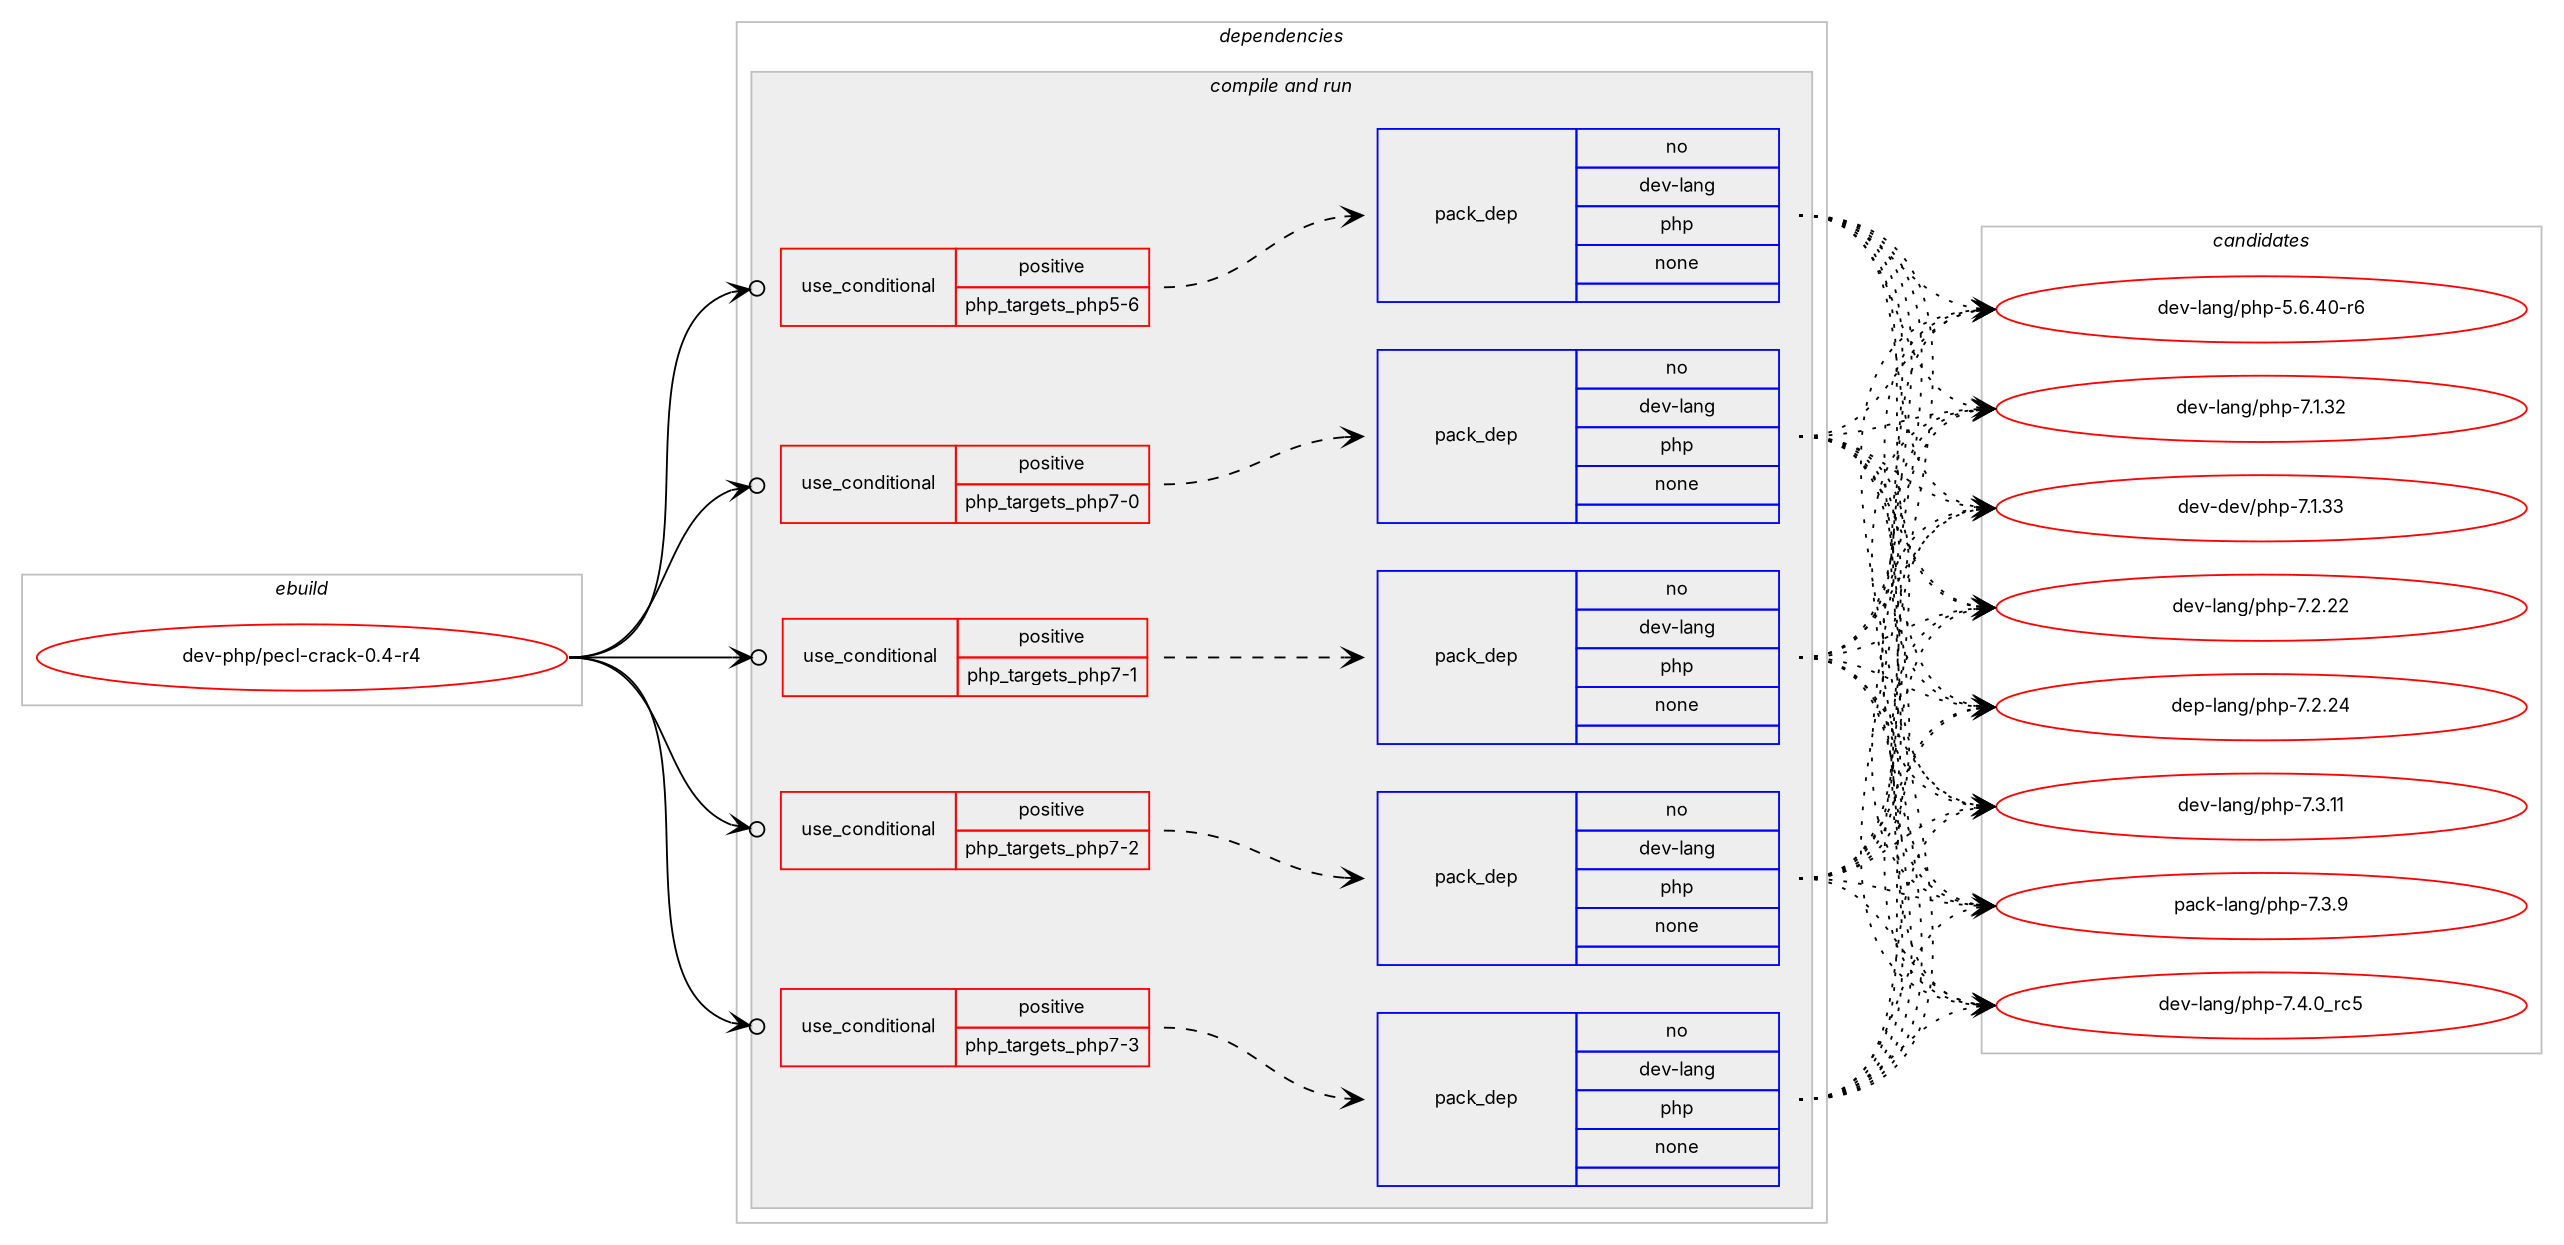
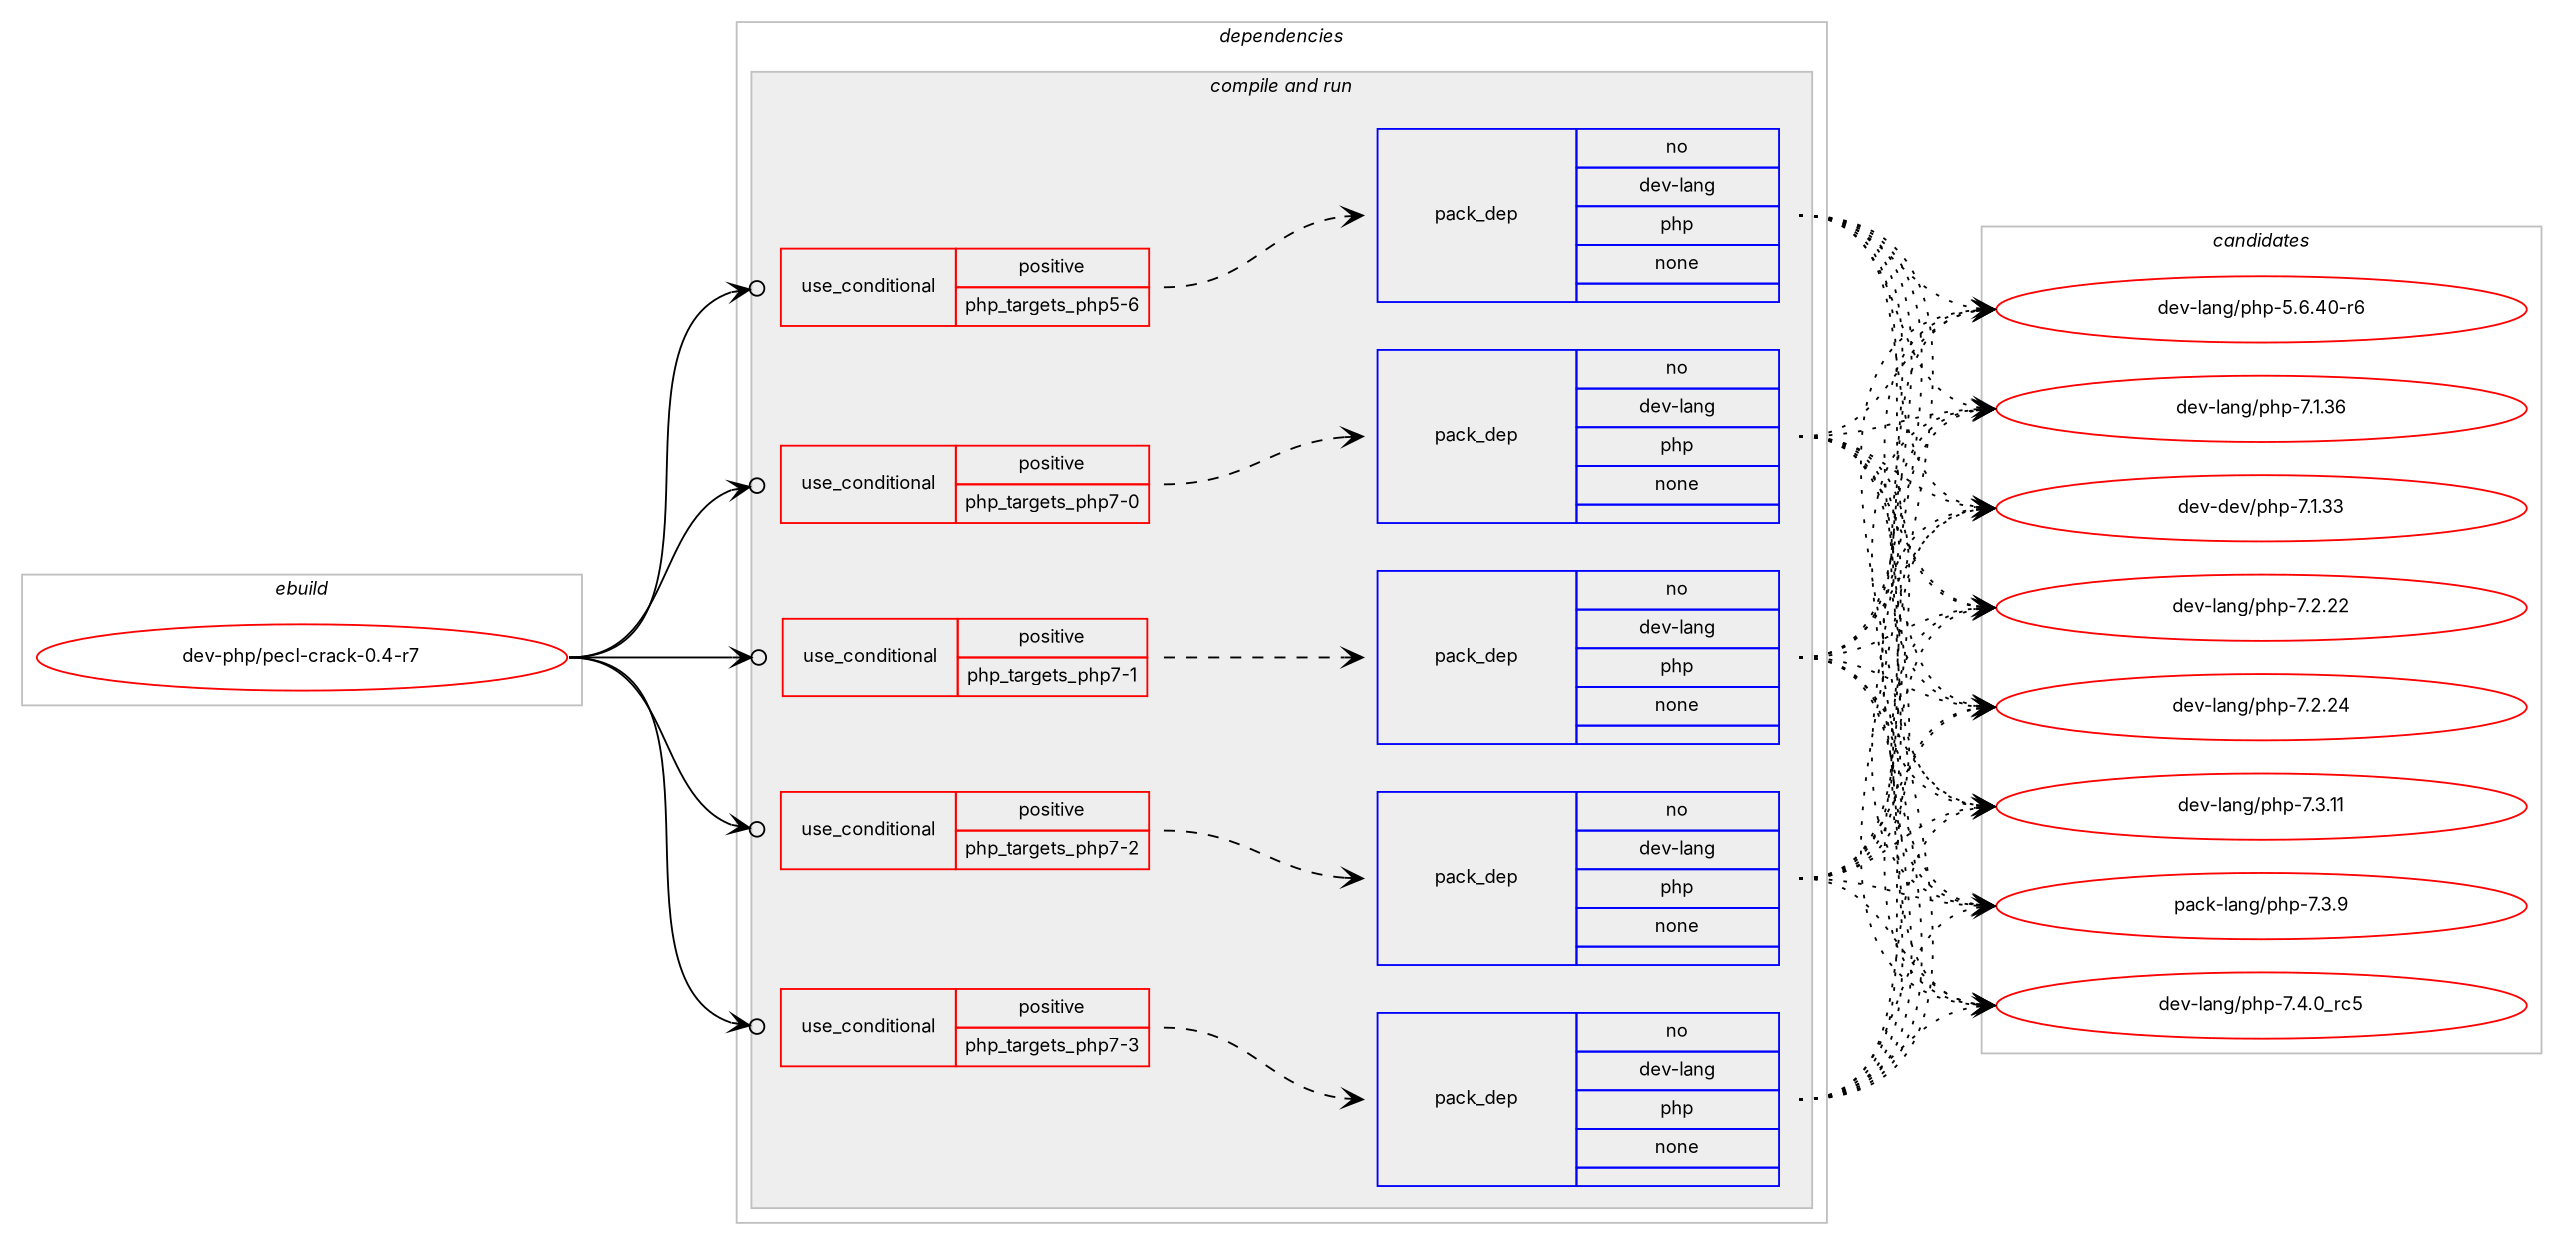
node "dev-lang/php-7.1.32": label "dev-lang/php-7.1.32" -> "dev-lang/php-7.1.36"
node "dev-php/pecl-crack-0.4-r4": label "dev-php/pecl-crack-0.4-r4" -> "dev-php/pecl-crack-0.4-r7"
node "dep-lang/php-7.2.24": label "dep-lang/php-7.2.24" -> "dev-lang/php-7.2.24"
